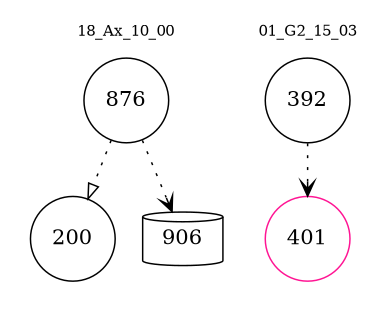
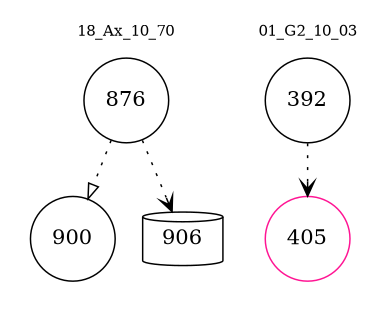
cluster "18_Ax_10_00": label "18_Ax_10_00" -> "18_Ax_10_70"
cluster "01_G2_15_03": label "01_G2_15_03" -> "01_G2_10_03"
node "200": label "200" -> "900"
node "401": label "401" -> "405"
